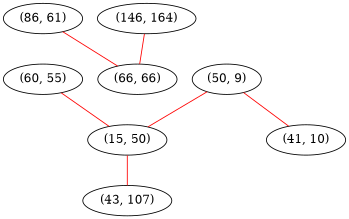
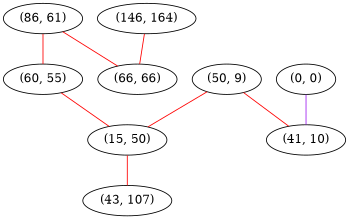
edge "(86, 61)" -- "(60, 55)": added
node "(0, 0)": added
